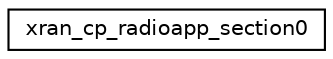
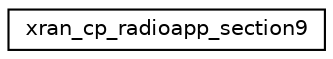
node "xran_cp_radioapp_section0": label "xran_cp_radioapp_section0" -> "xran_cp_radioapp_section9"
